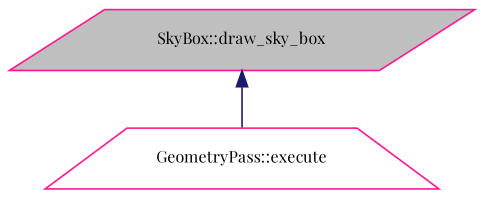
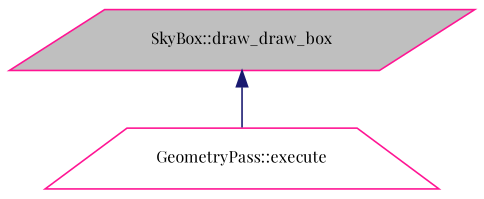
node "SkyBox::draw_sky_box": label "SkyBox::draw_sky_box" -> "SkyBox::draw_draw_box"
